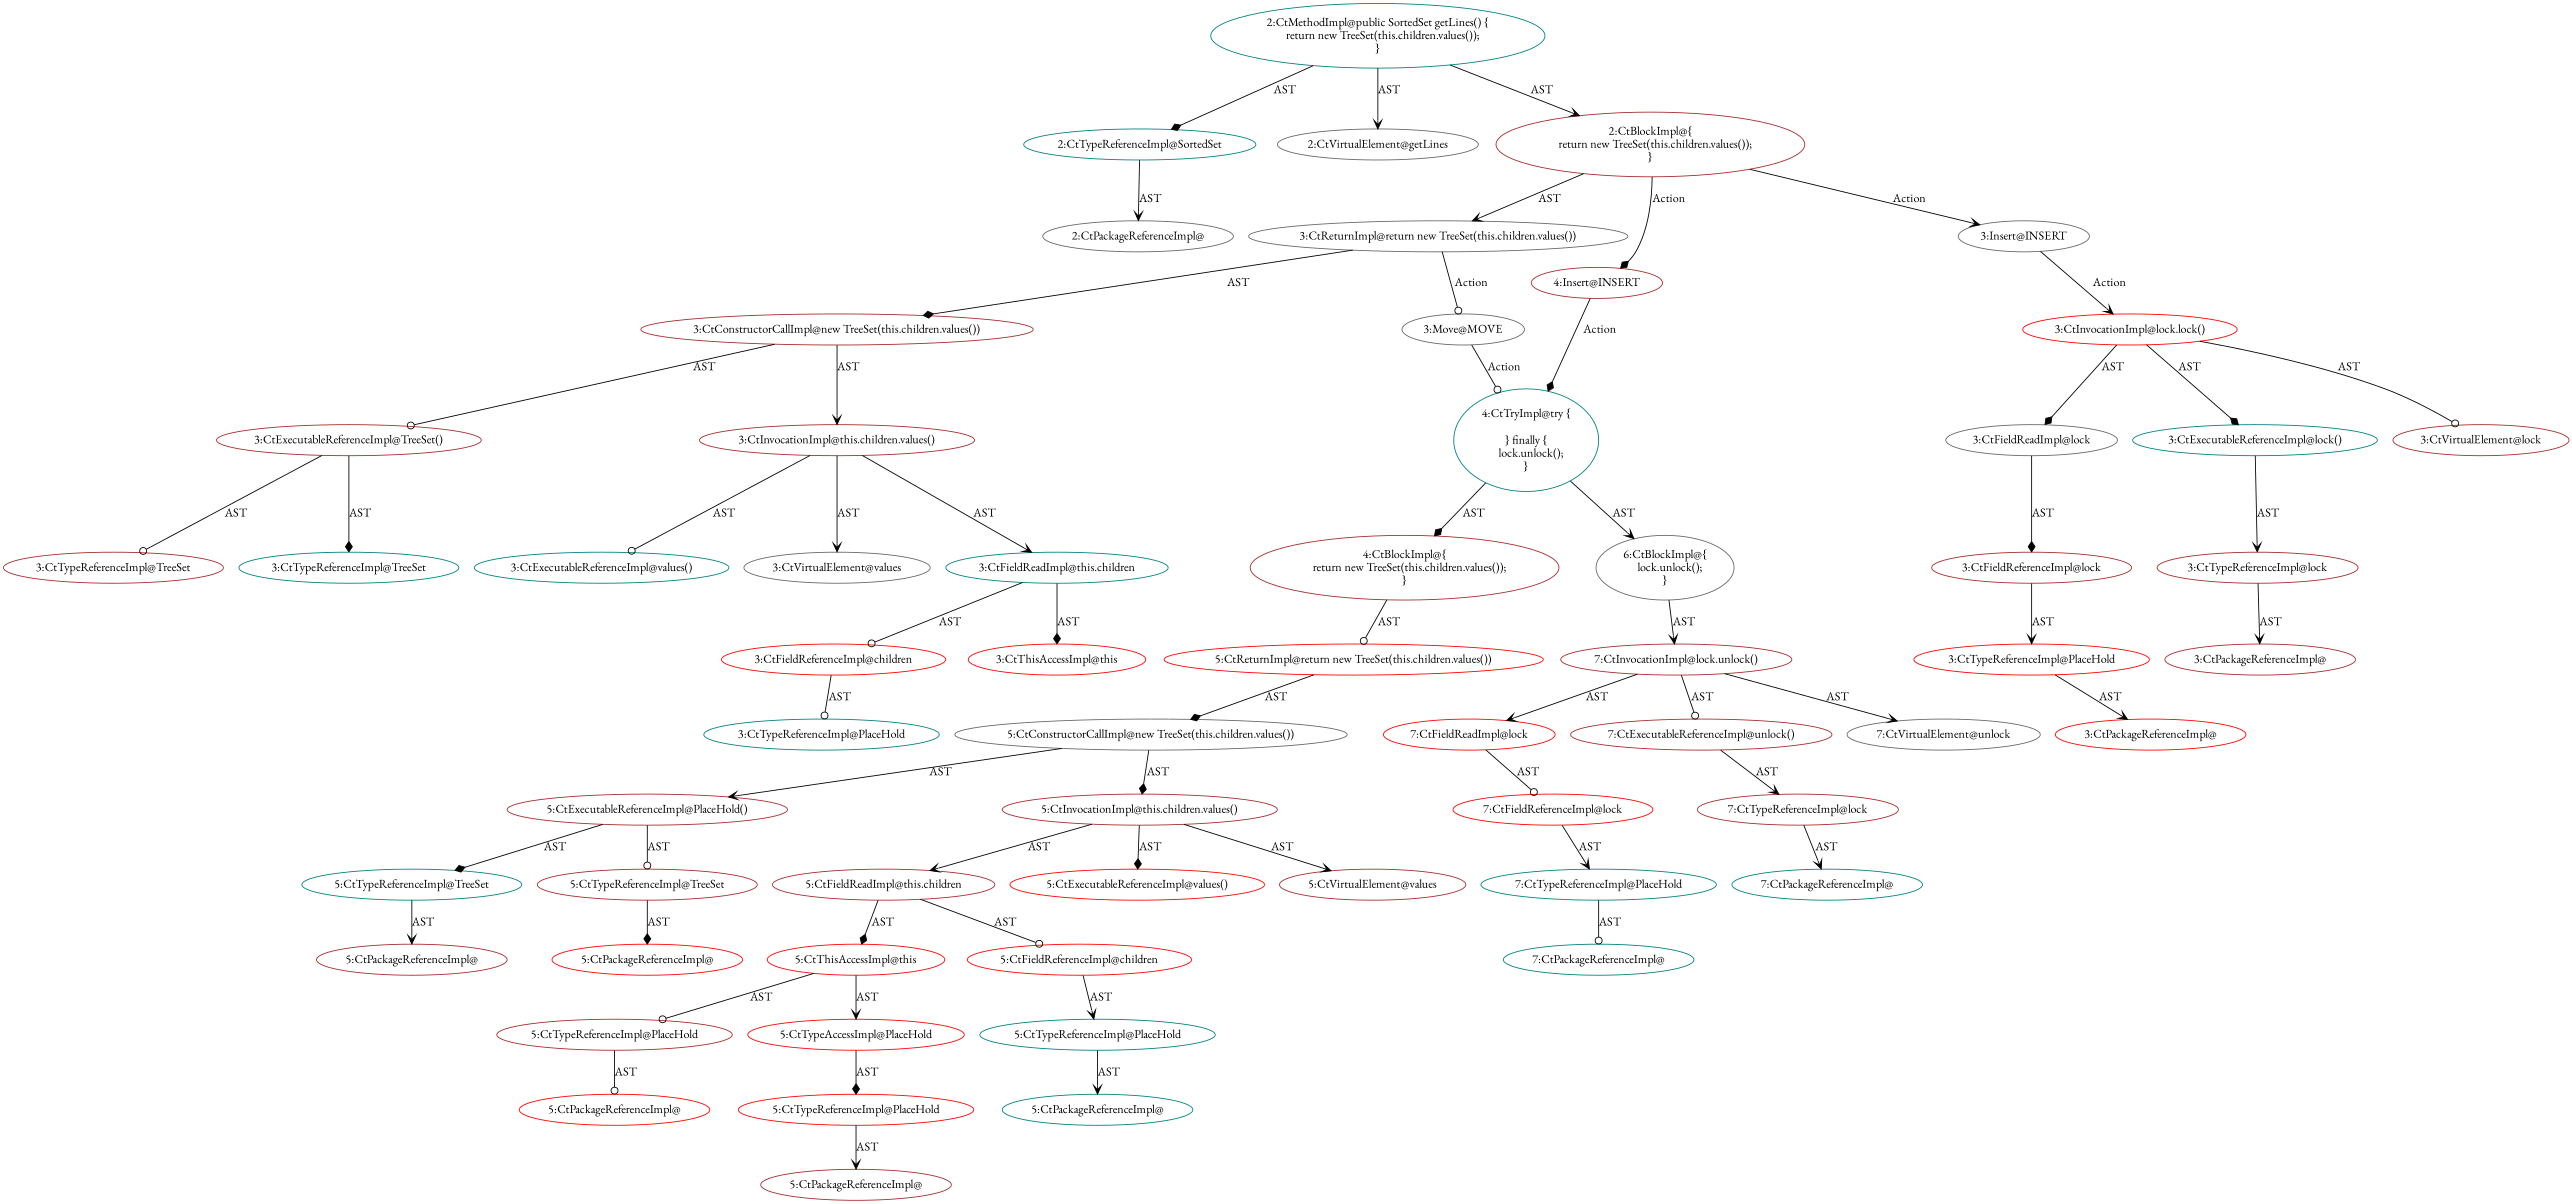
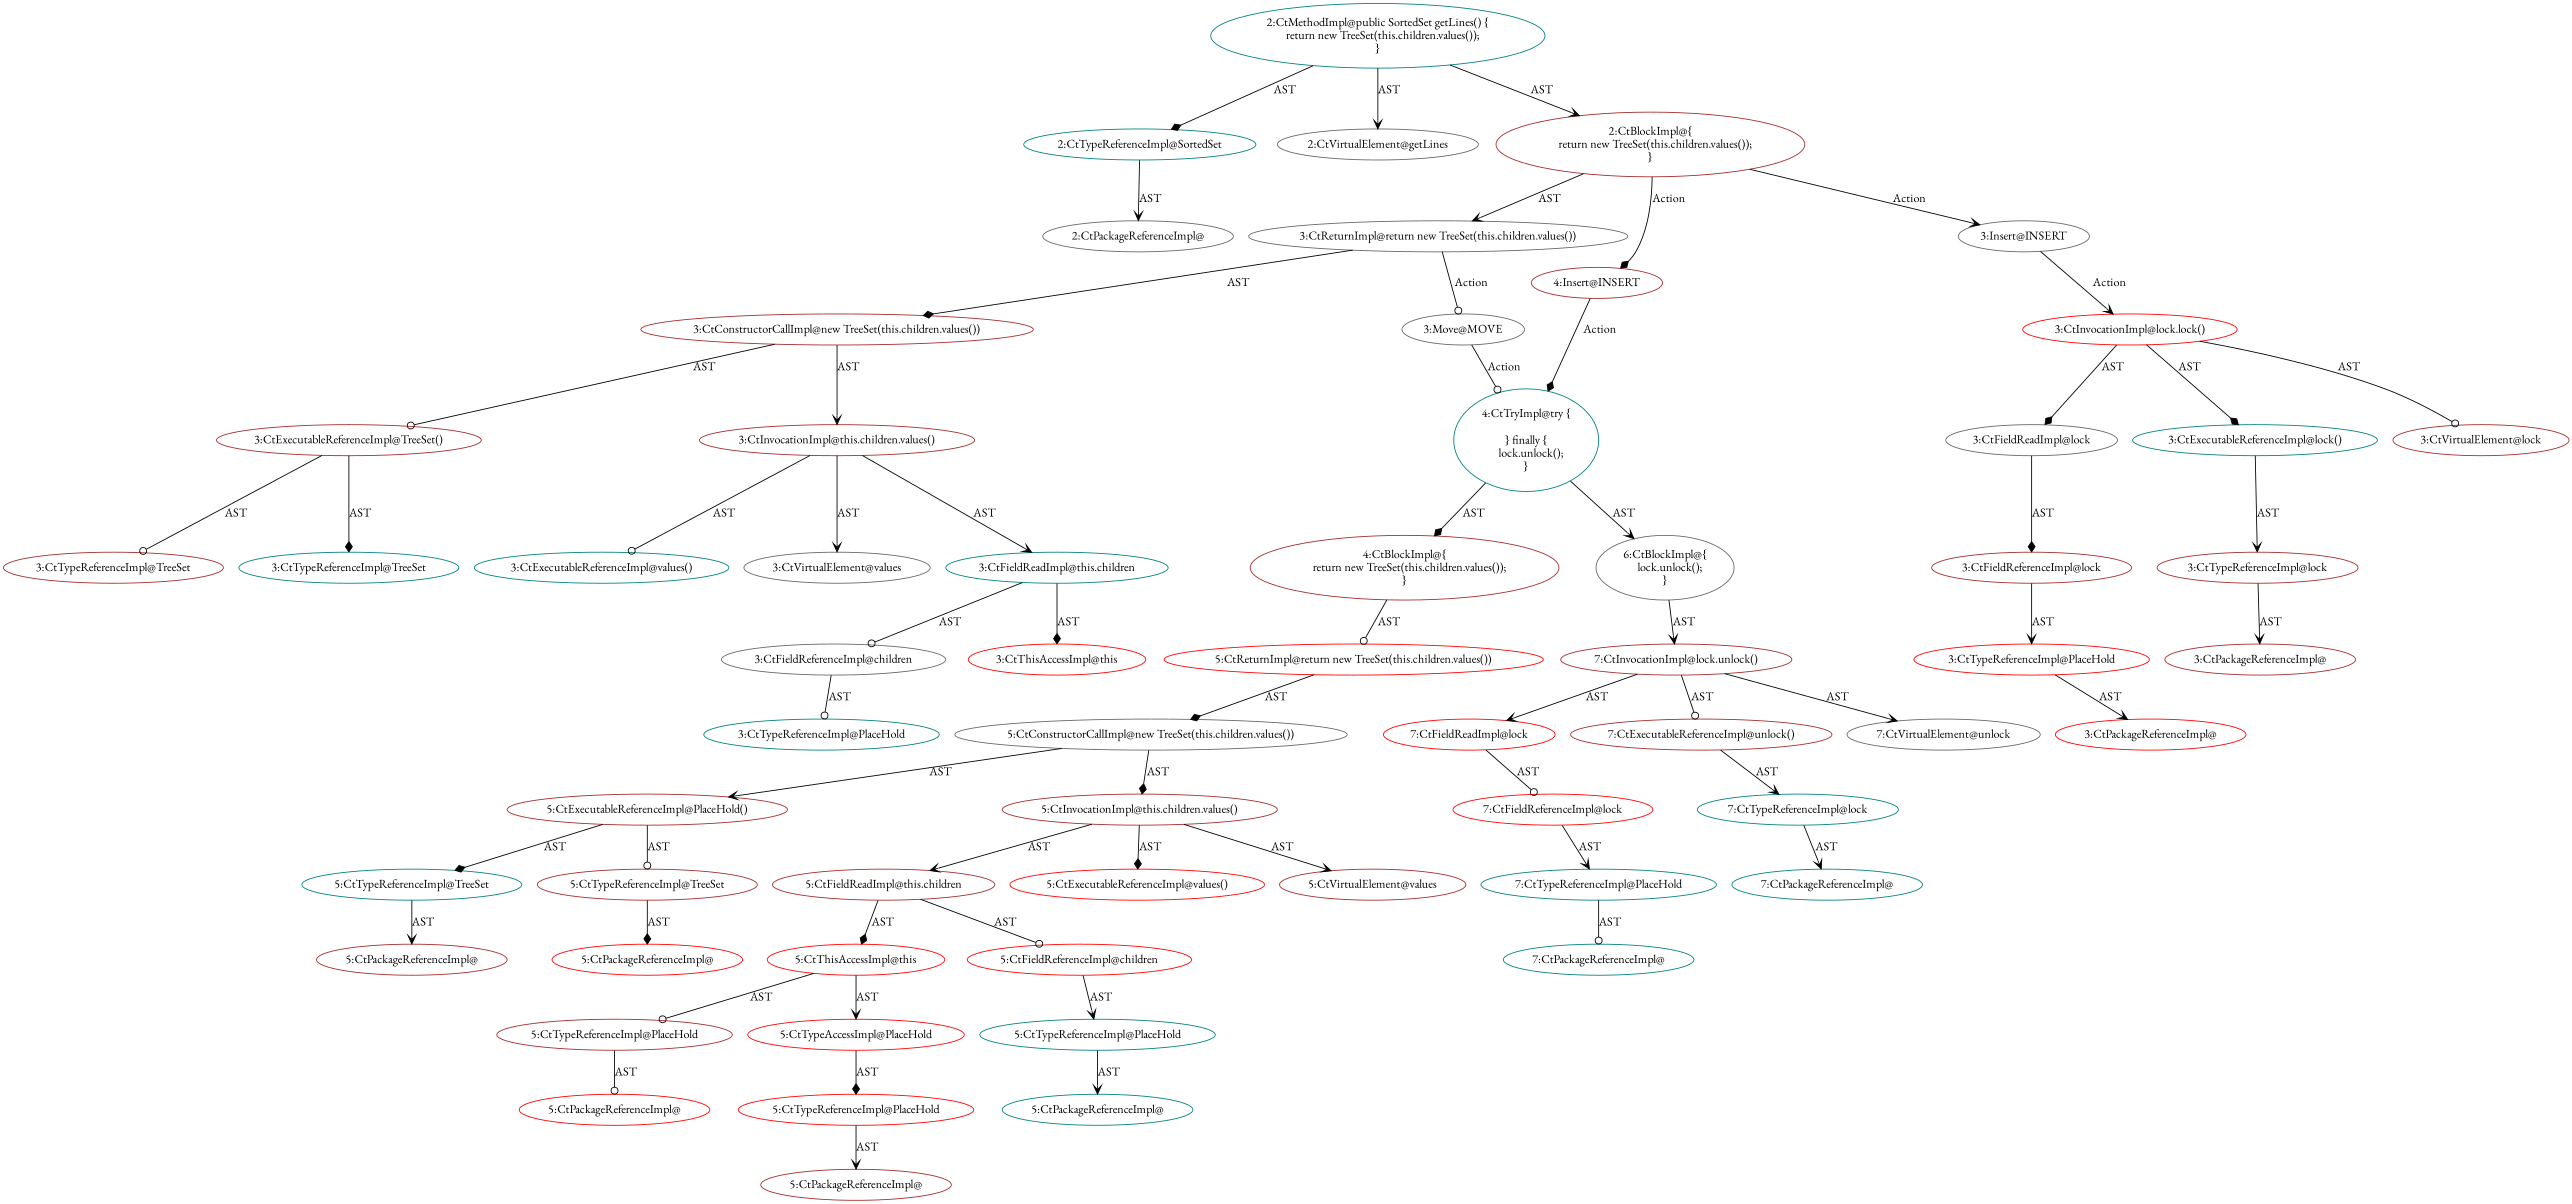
node "3:CtFieldReferenceImpl@children": color red -> gray40
node "7:CtTypeReferenceImpl@lock": color brown -> teal
